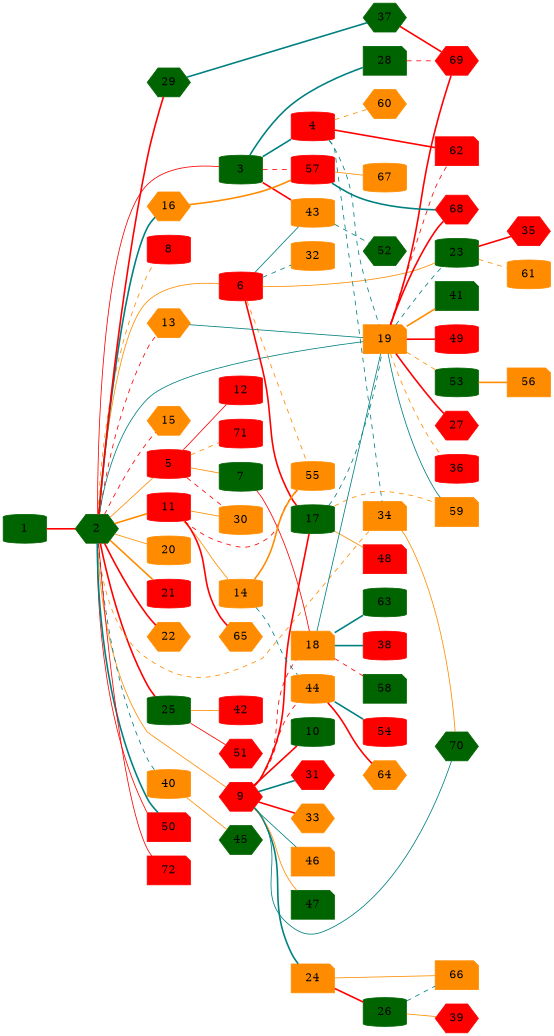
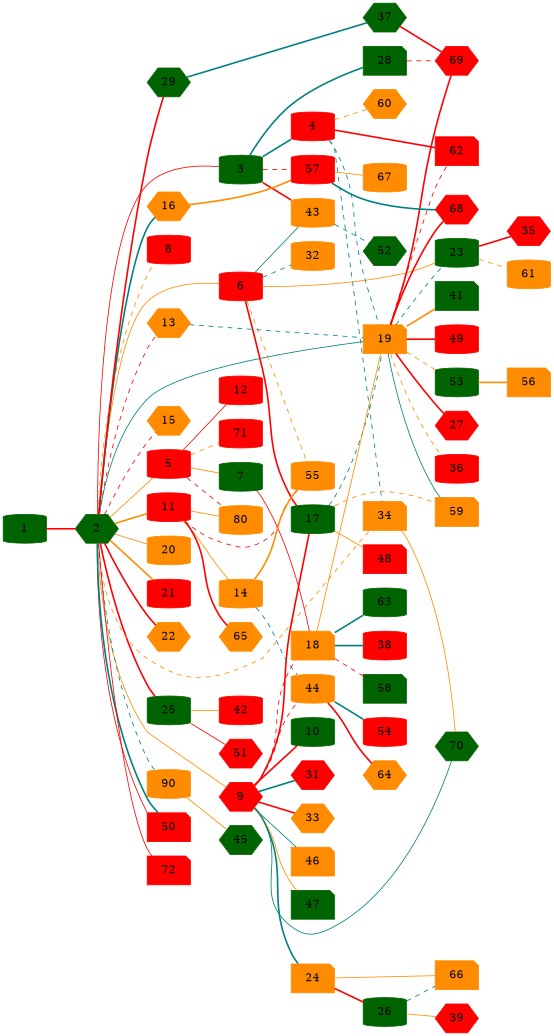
edge "13" -- "19": style solid -> dashed
edge "19" -- "18": color teal -> darkorange
node "30": label "30" -> "80"
node "40": label "40" -> "90"
